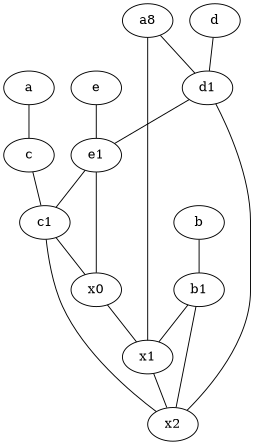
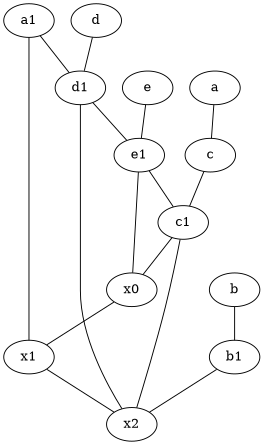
node "a8": label "a8" -> "a1"
edge "b1" -- "x1": removed
